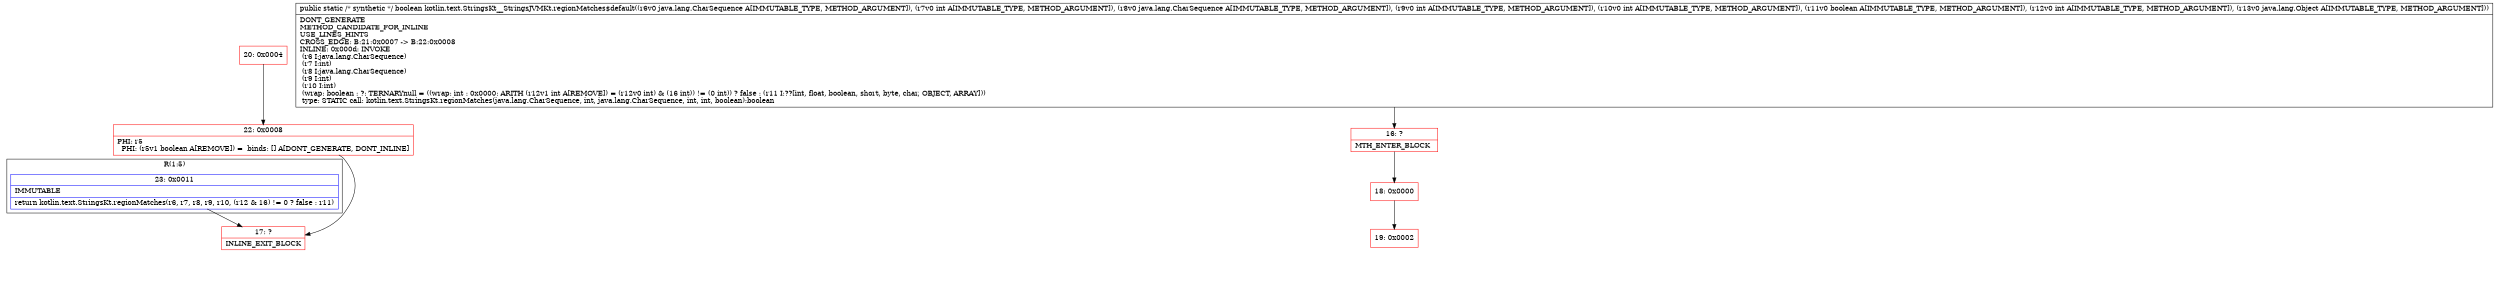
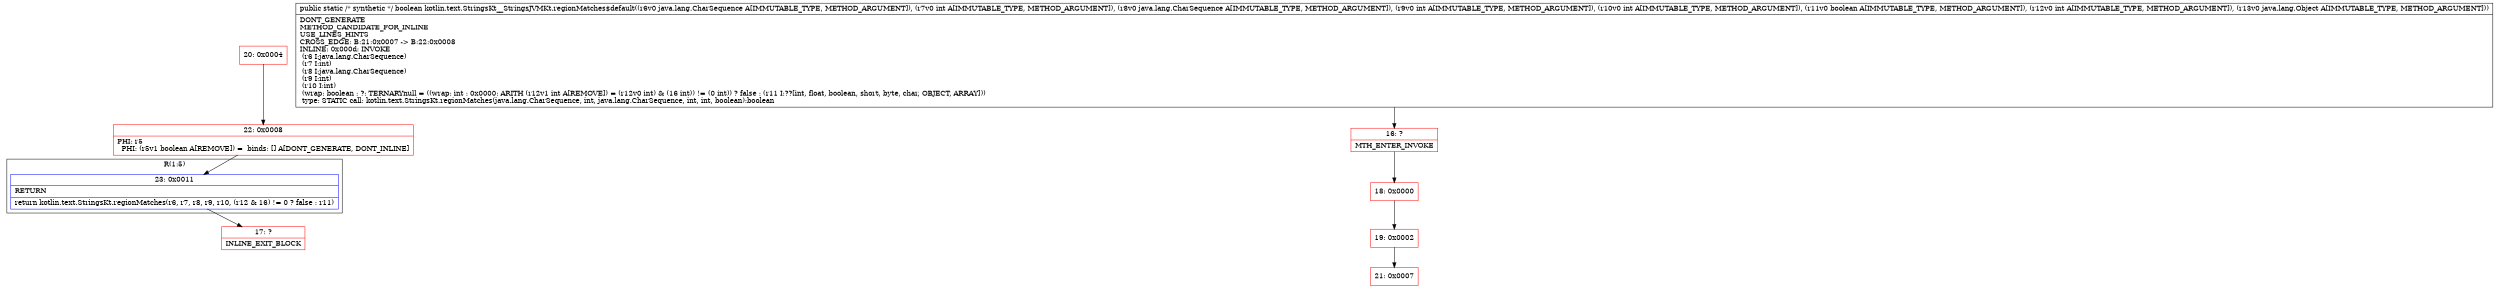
node "16: ?": text "MTH_ENTER_BLOCK" -> "MTH_ENTER_INVOKE"
node "23: 0x0011": text "IMMUTABLE" -> "RETURN"
edge "22: 0x0008" -> "17: ?": now "22: 0x0008" -> "23: 0x0011"
node "21: 0x0007": added
